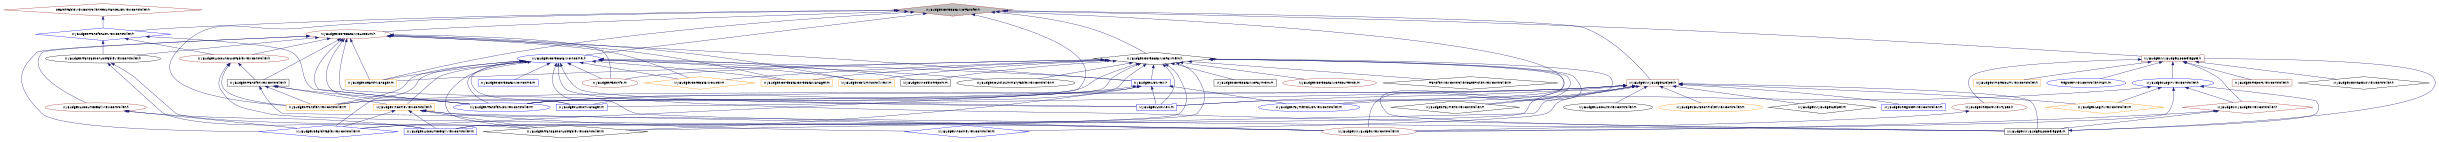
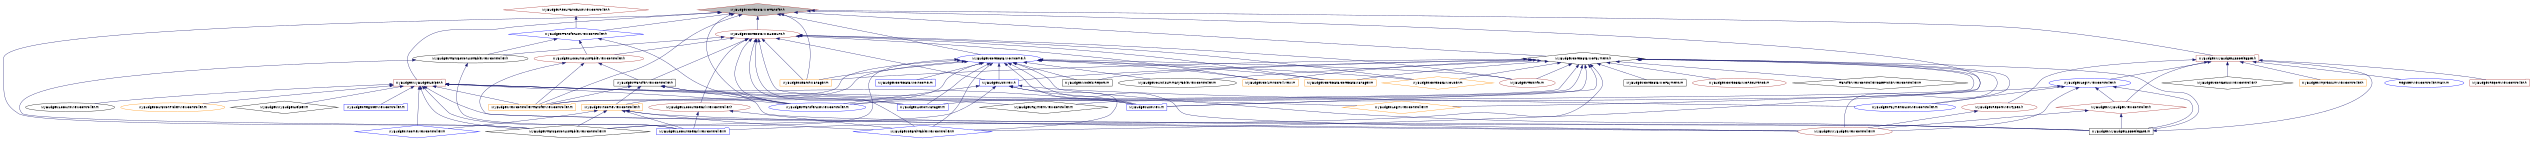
node "SearchTableViewController/RecurranceListViewController.h": label "SearchTableViewController/RecurranceListViewController.h" -> "MyBudget/RecurranceListViewController.h"
edge "MyBudget/TransactionListTableViewController.m" -> "MyBudget/CoreData/MOTransfer.h": added
node "MyBudget/TransferViewController.m": label "MyBudget/TransferViewController.m" -> "MyBudgetViewController/TransferViewController.m"
